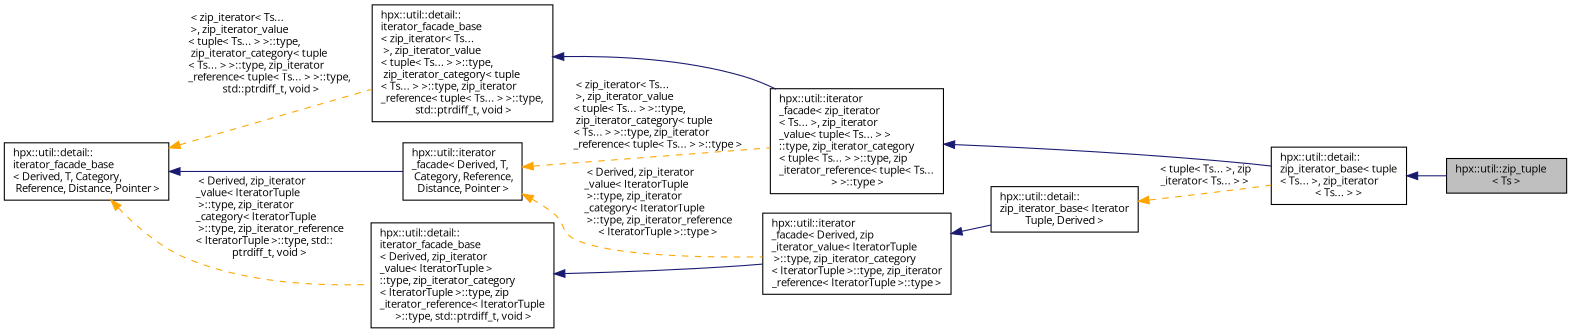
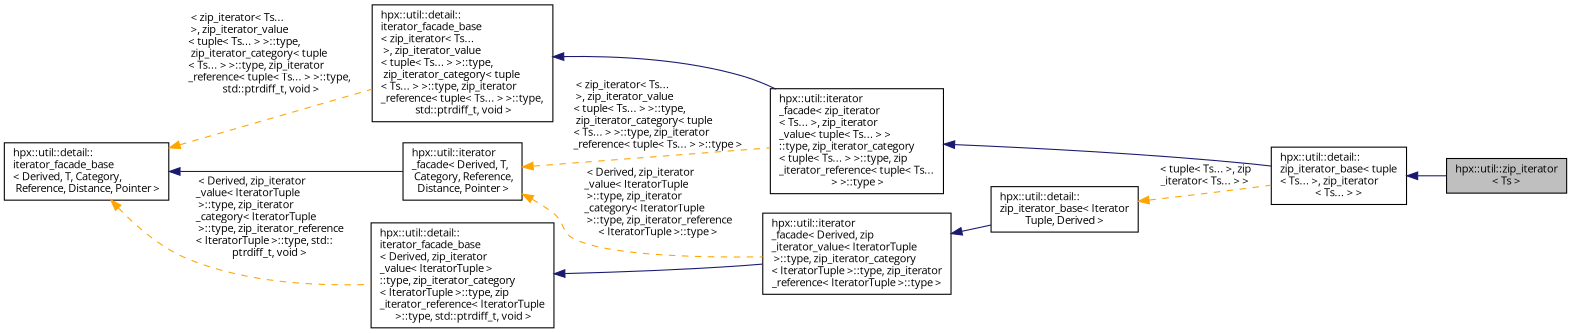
node "hpx::util::zip_tuple < Ts >": label "hpx::util::zip_tuple < Ts >" -> "hpx::util::zip_iterator < Ts >"
